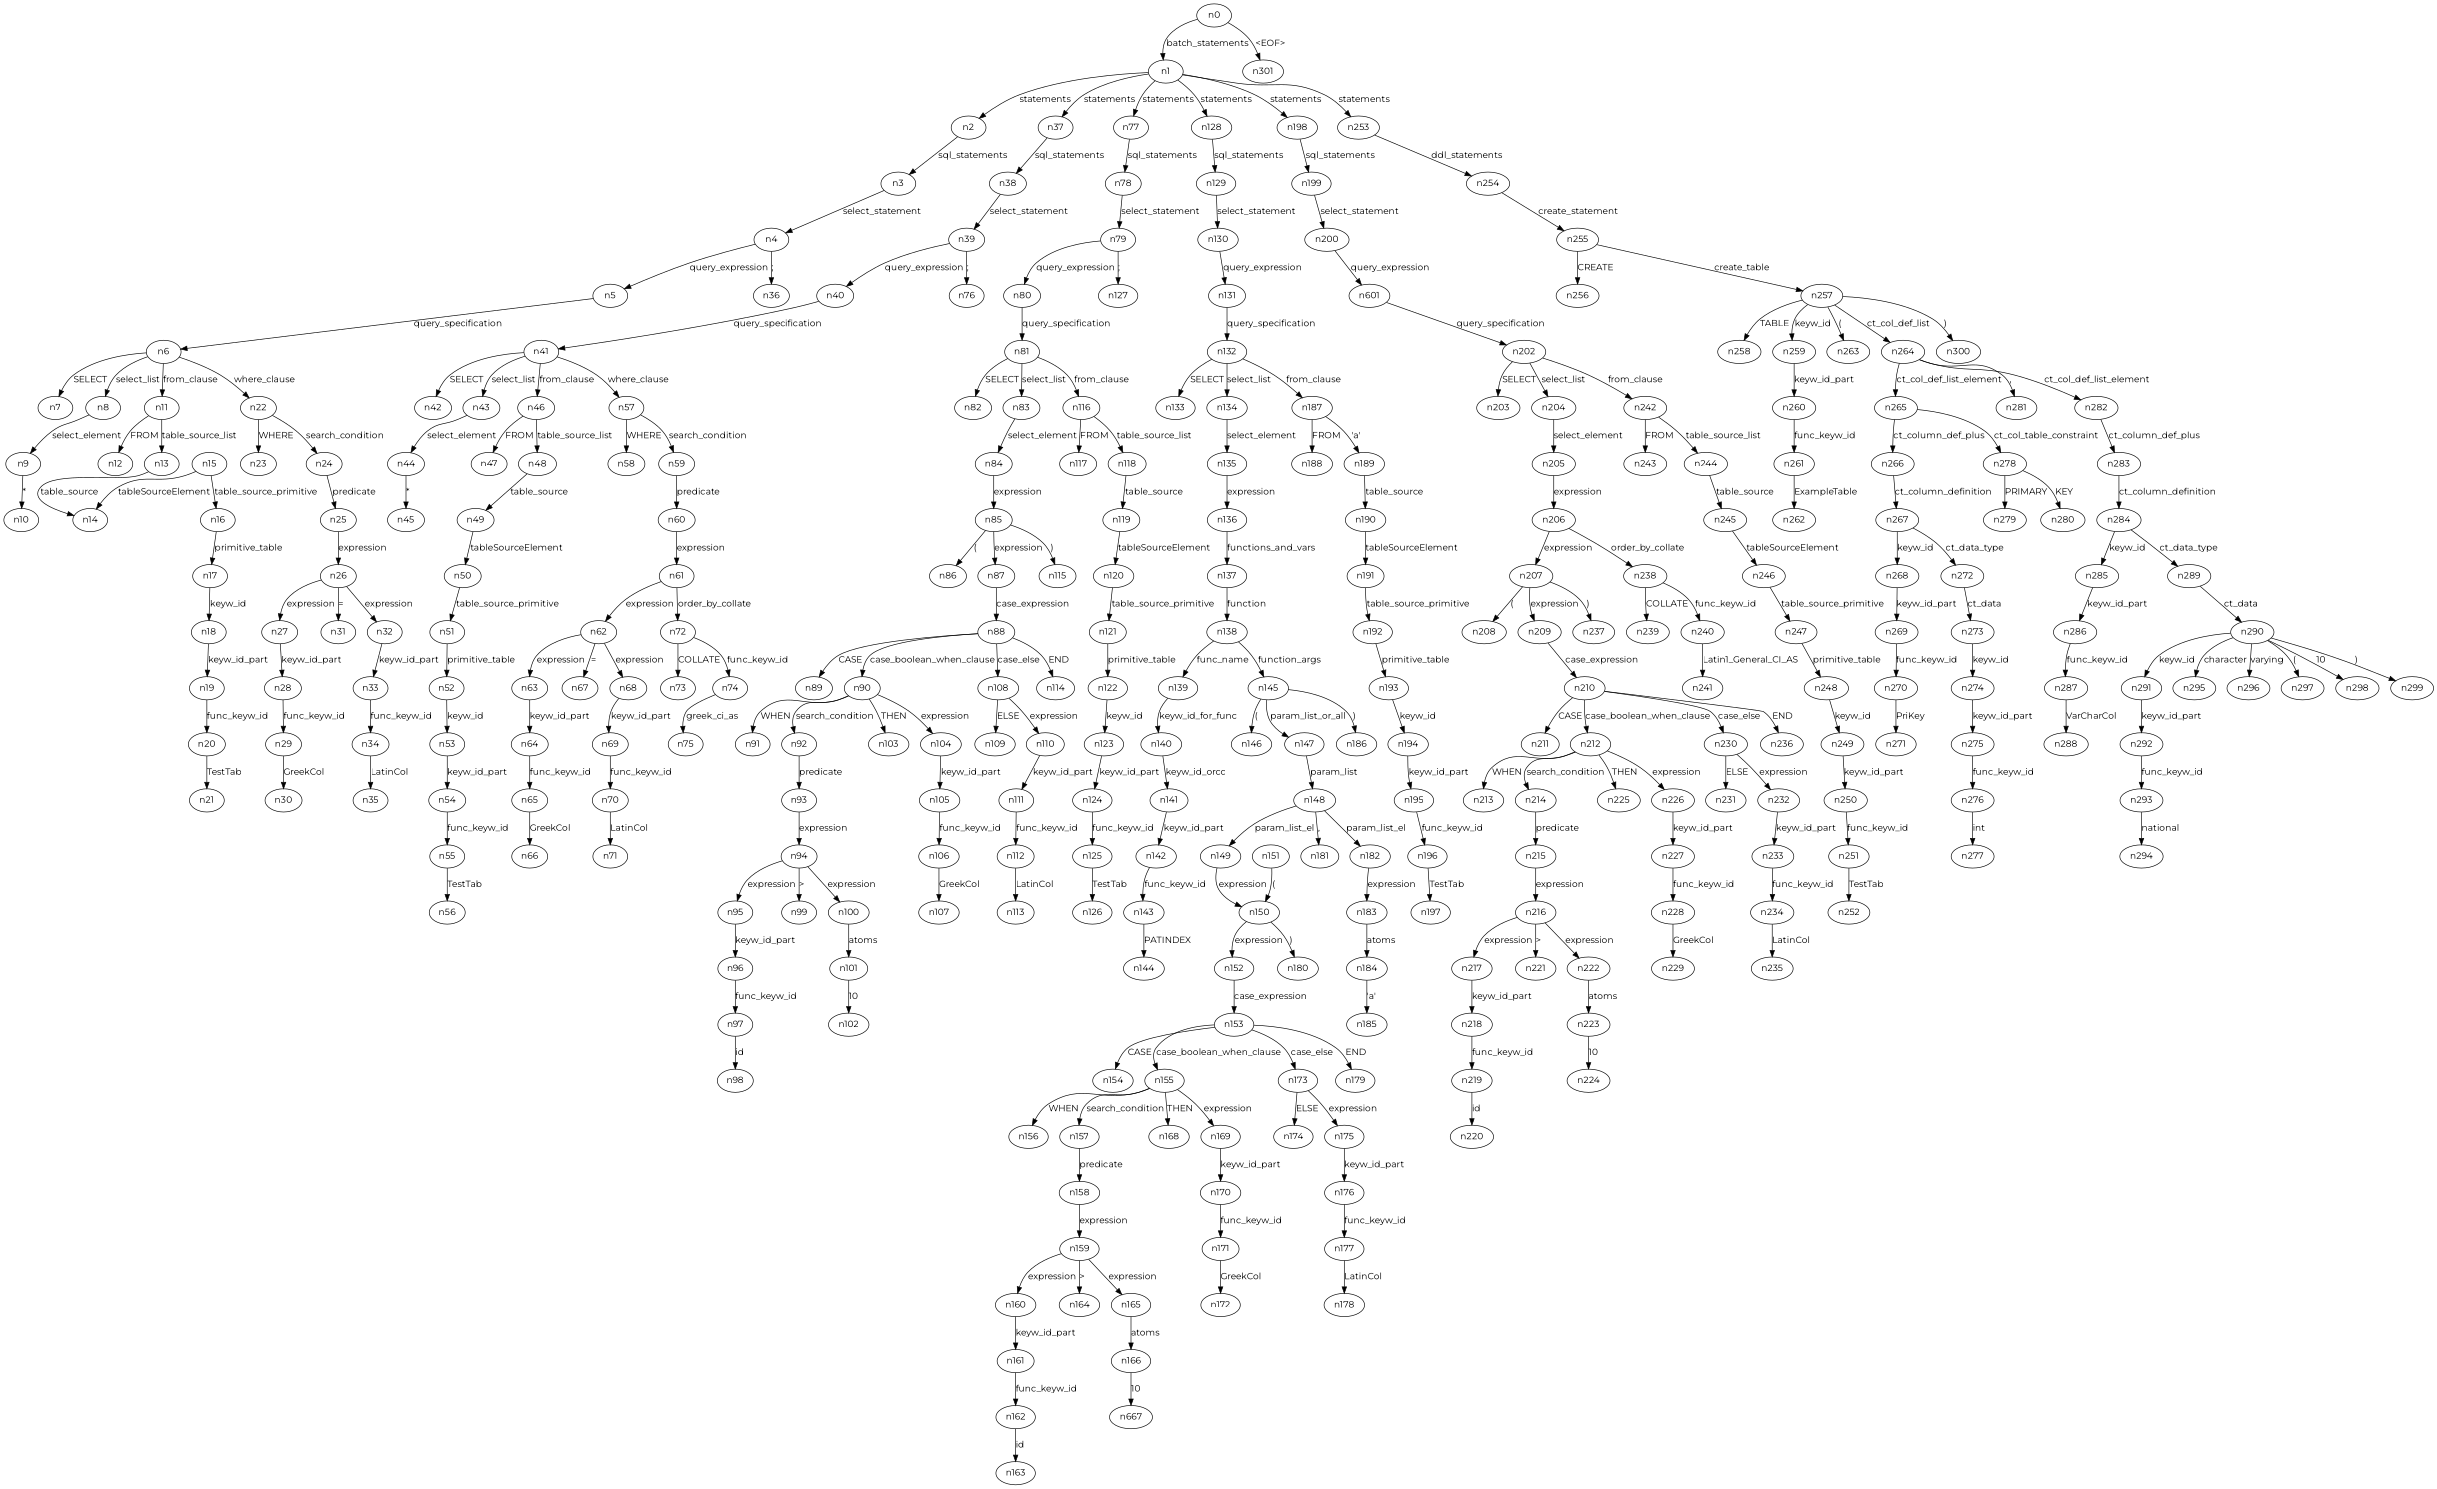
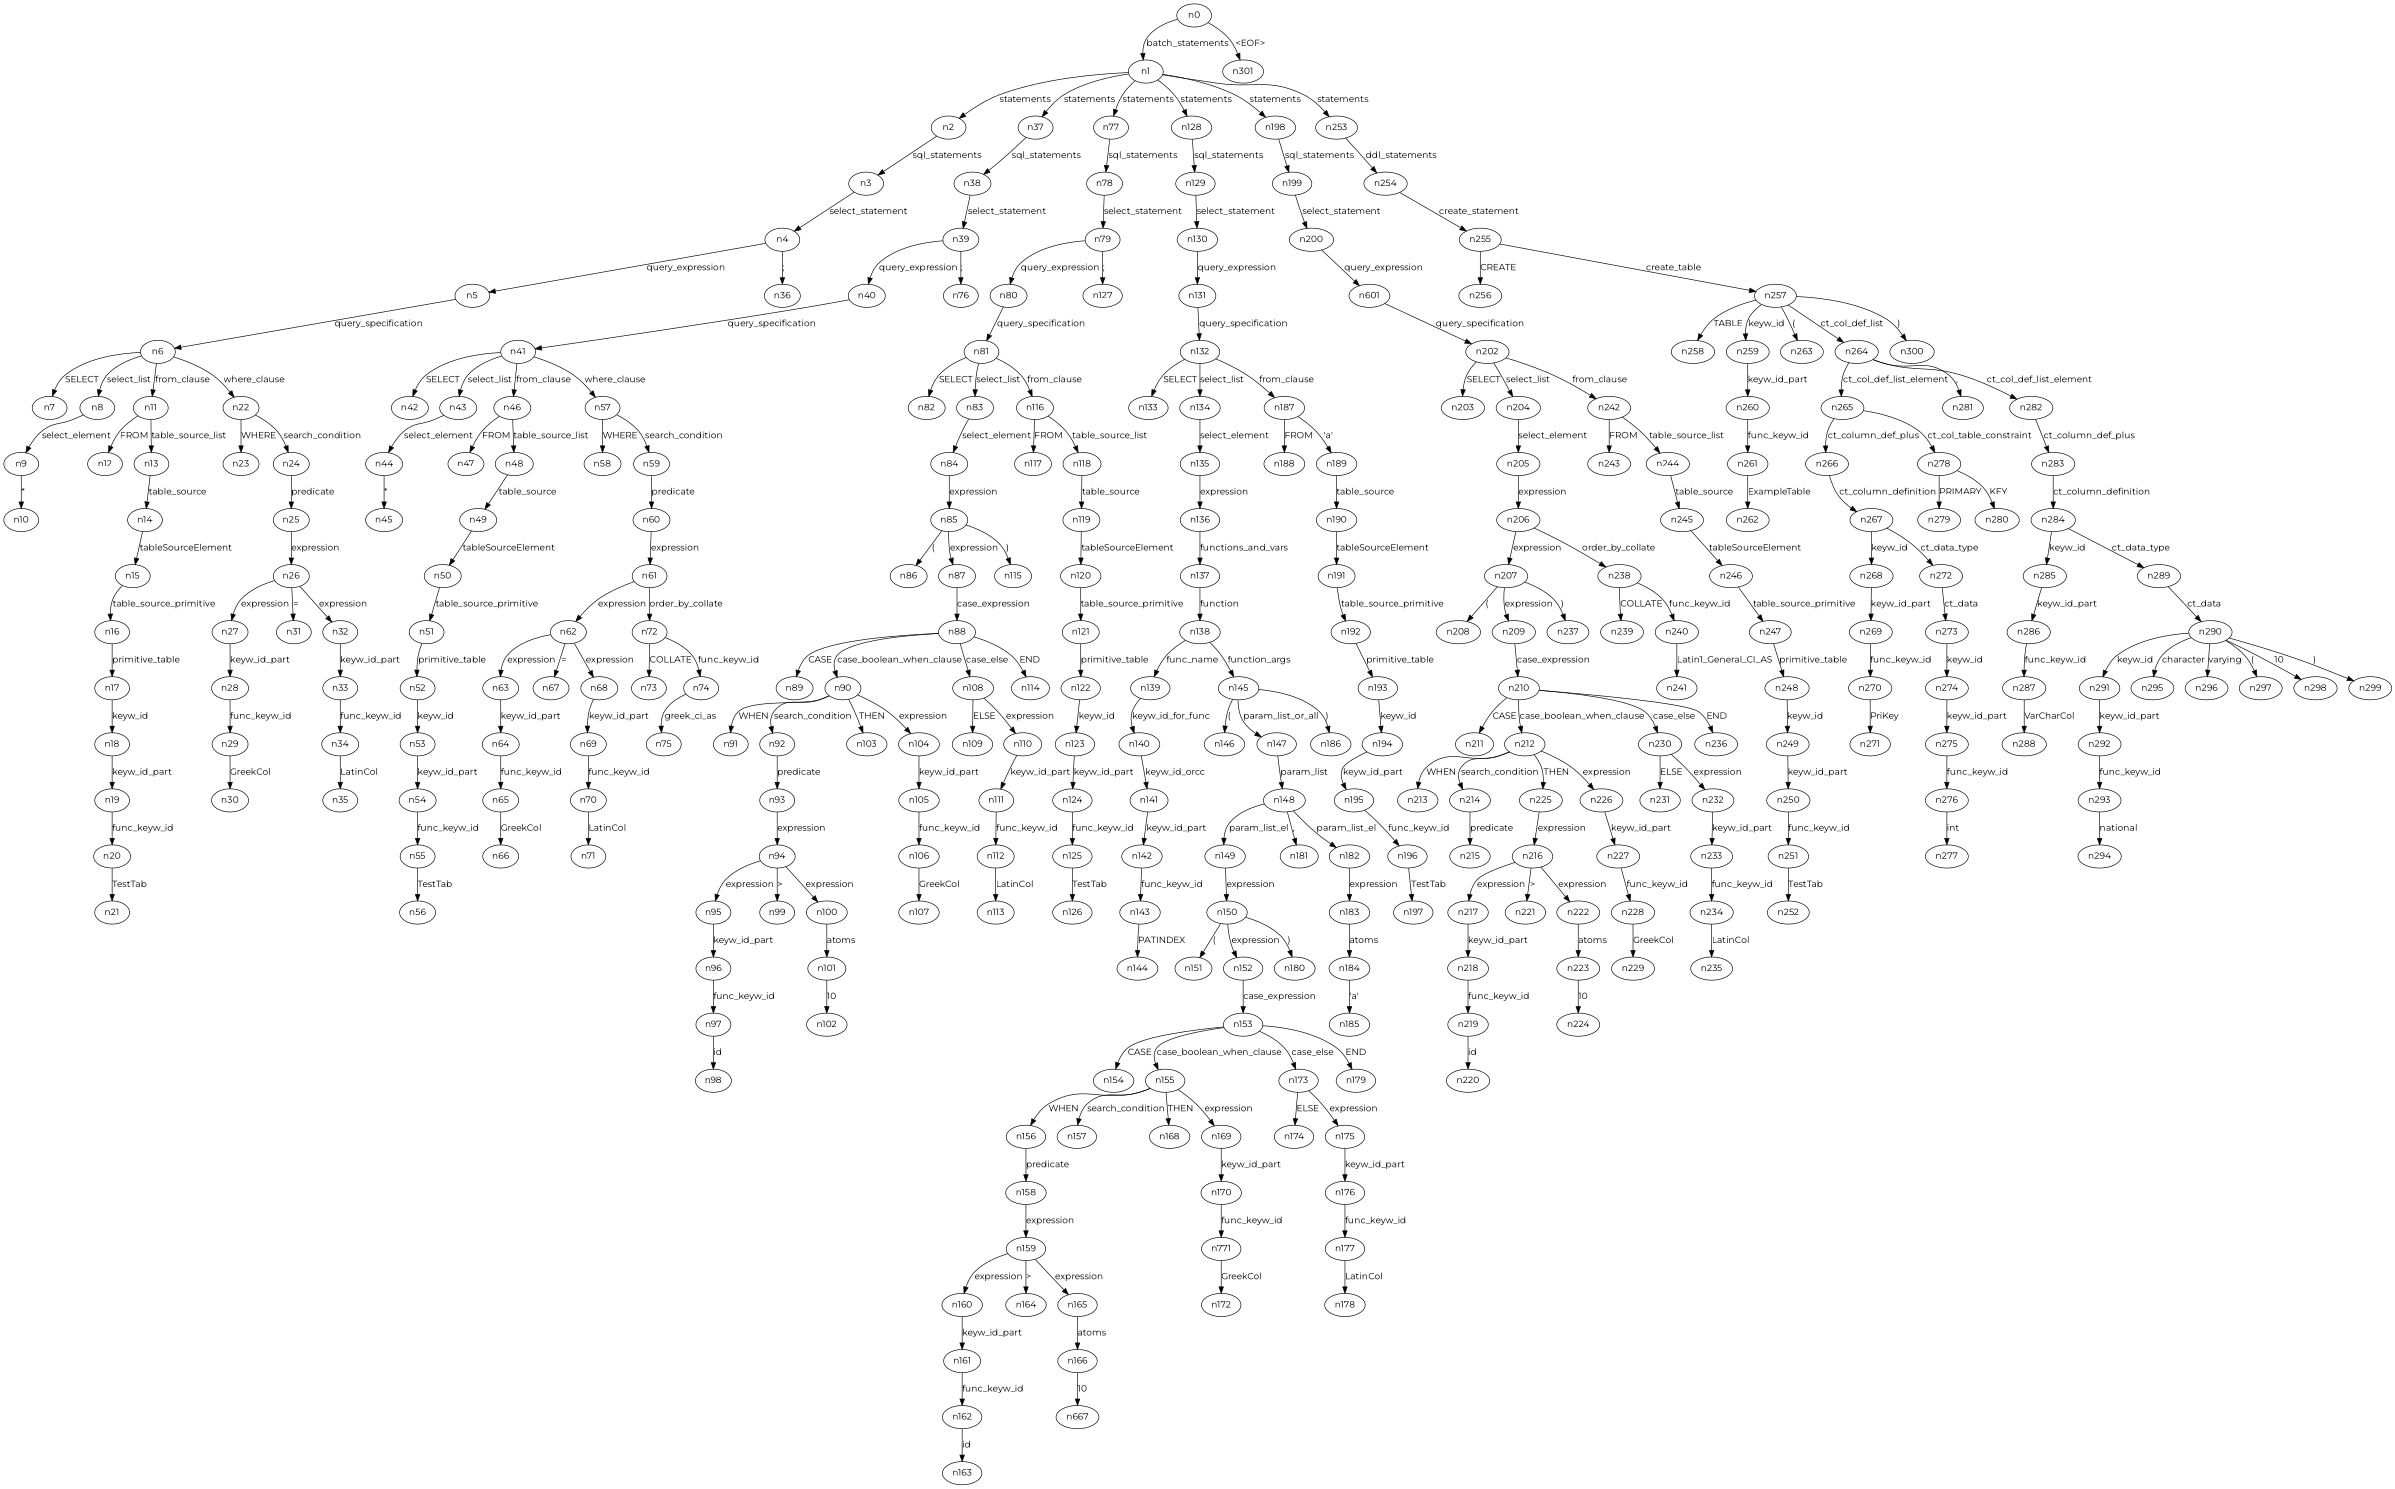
edge "n15" -> "n14": reversed
edge "n215" -> "n216": now "n225" -> "n216"
edge "n151" -> "n150": reversed
edge "n157" -> "n158": now "n156" -> "n158"
node "n171": label "n171" -> "n771"
